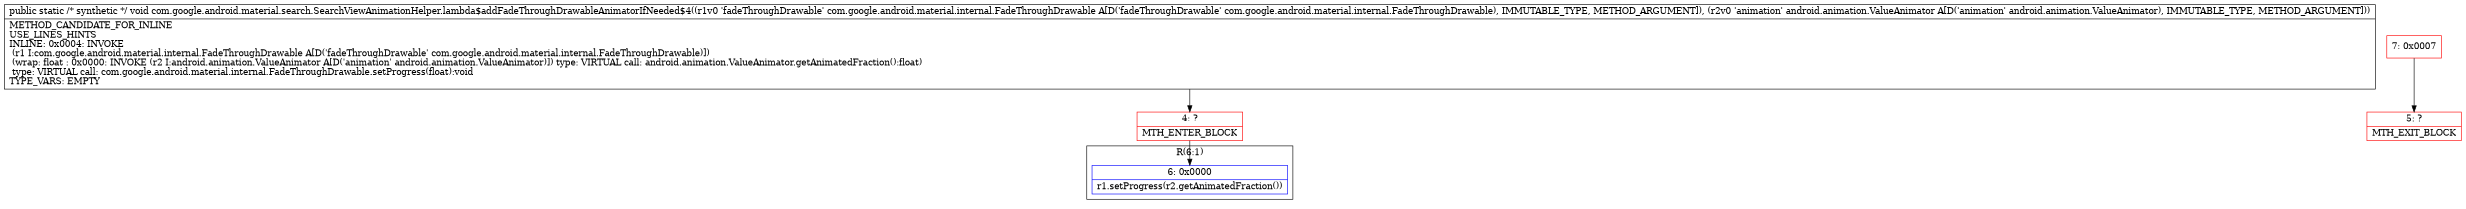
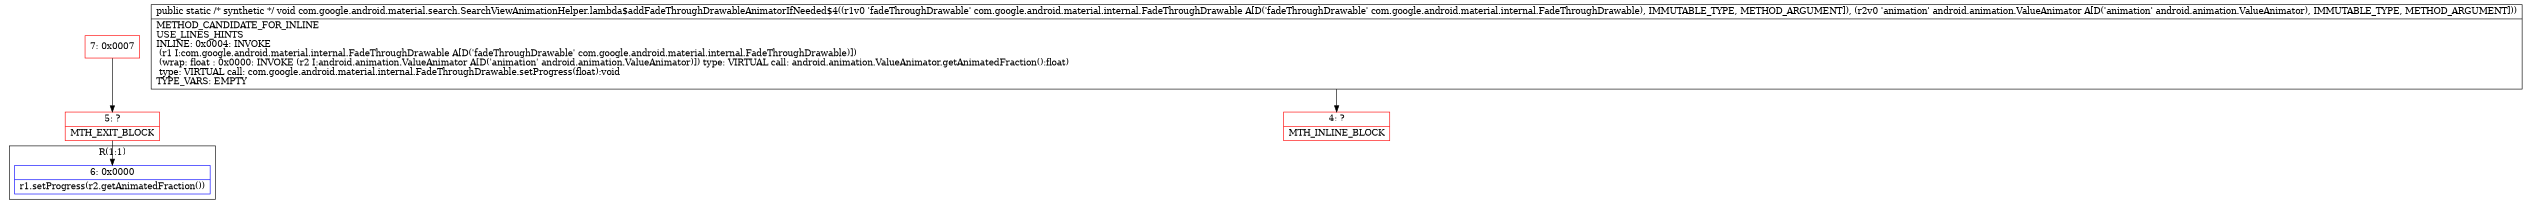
node "4: ?": text "MTH_ENTER_BLOCK" -> "MTH_INLINE_BLOCK"
edge "4: ?" -> "6: 0x0000": now "5: ?" -> "6: 0x0000"
cluster "R(6:1)": label "R(6:1)" -> "R(1:1)"
